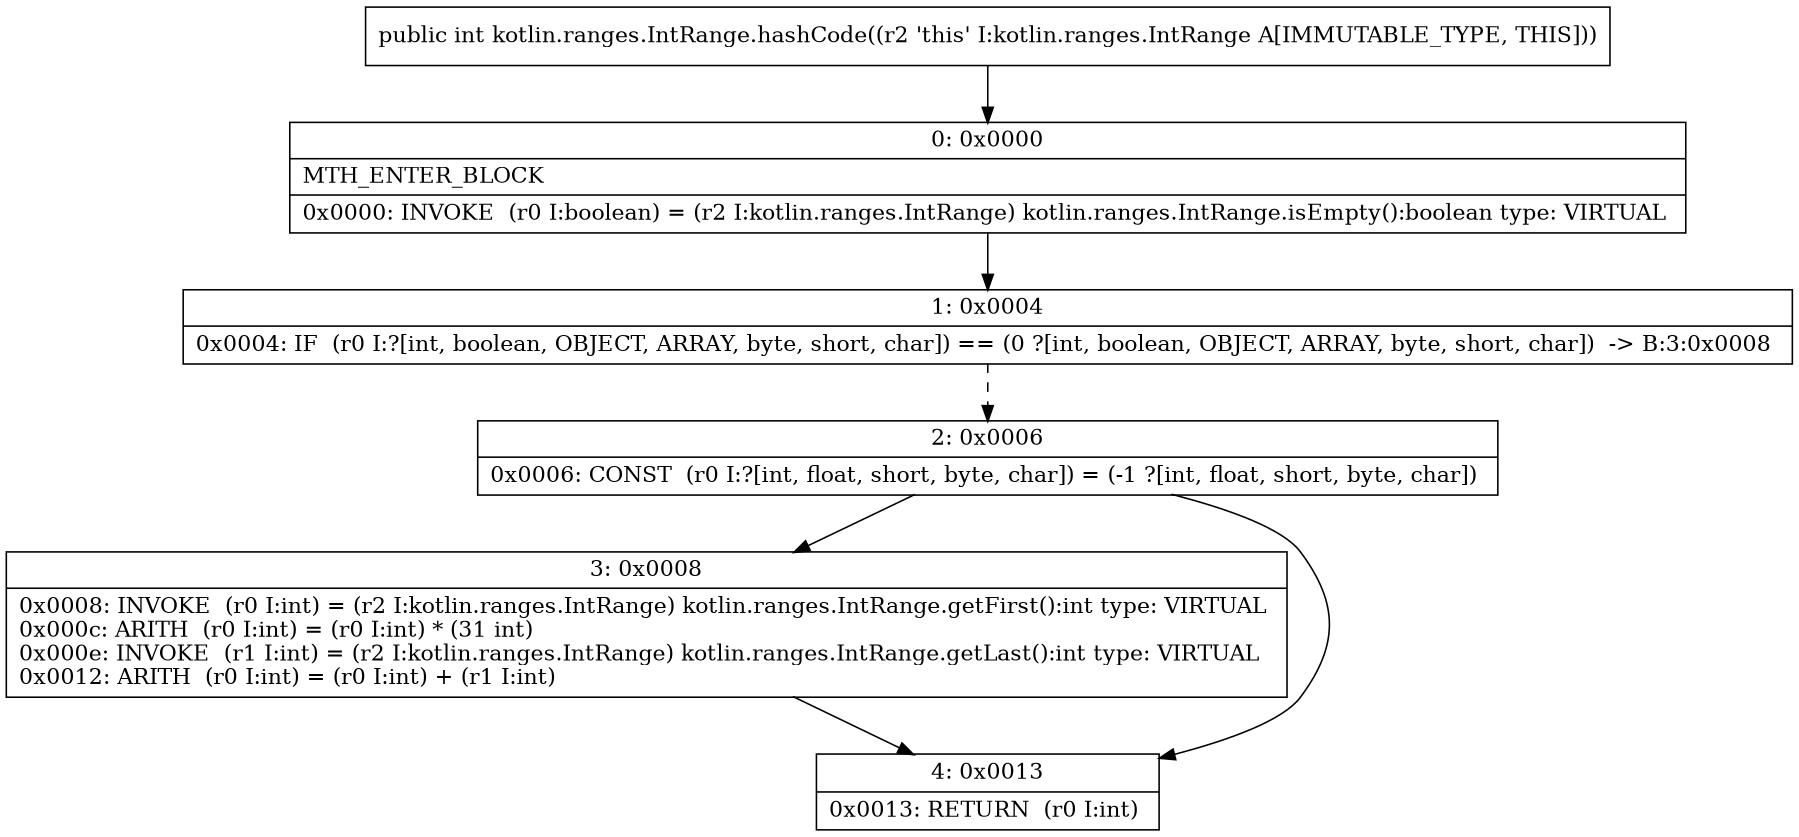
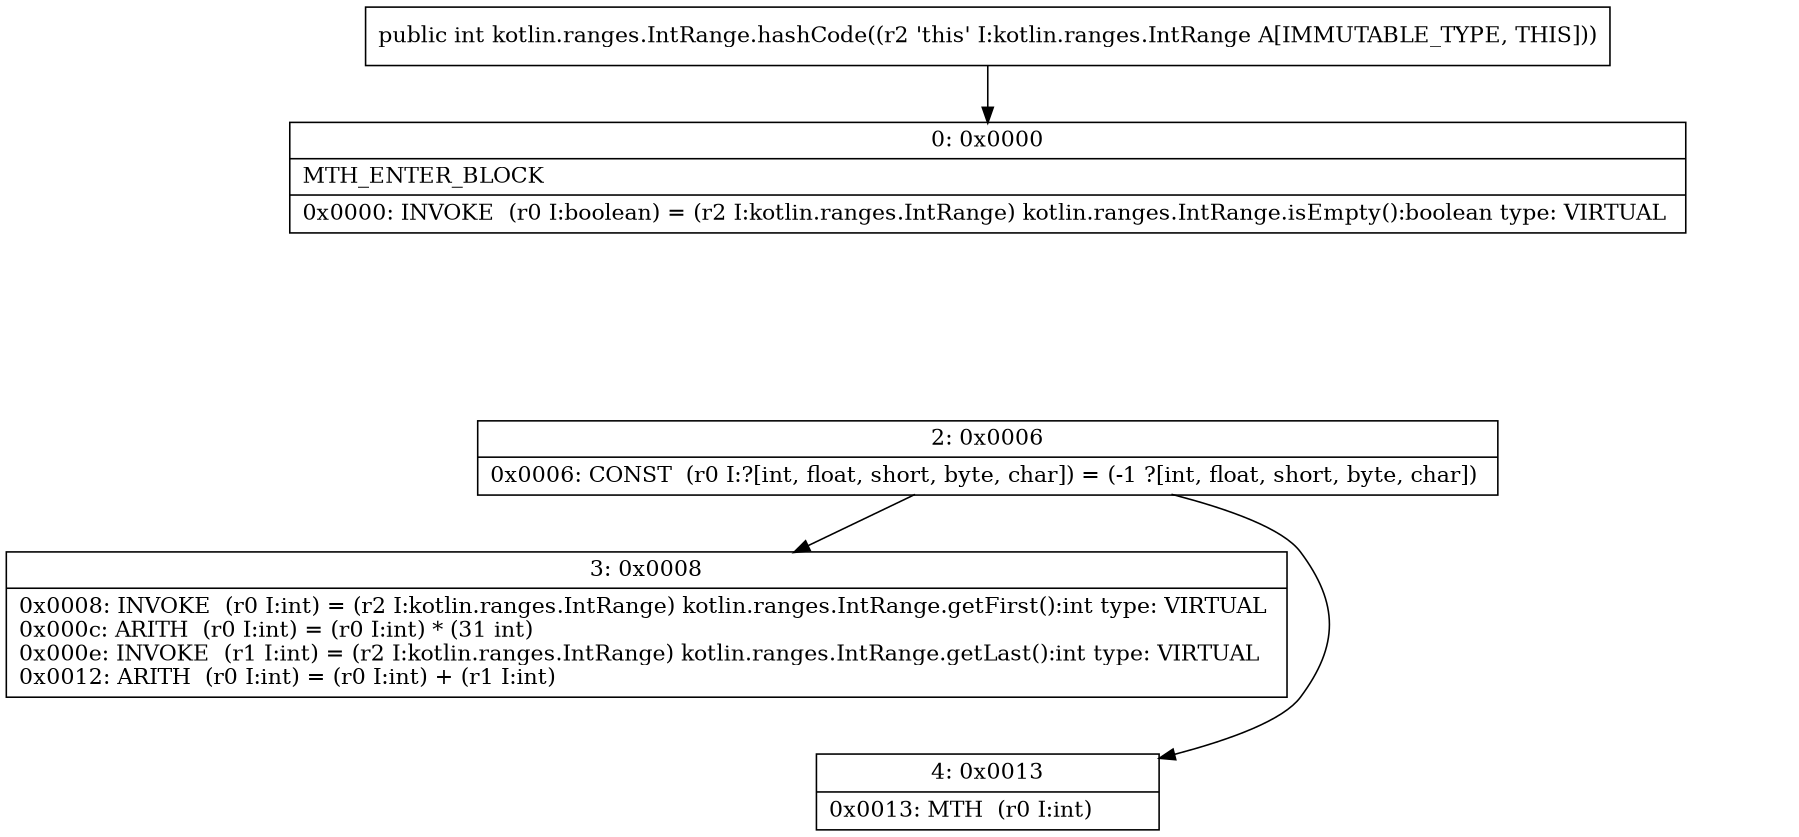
node "1: 0x0004": removed
edge "3: 0x0008" -> "4: 0x0013": removed
node "4: 0x0013": text "0x0013: RETURN  (r0 I:int)" -> "0x0013: MTH  (r0 I:int)"
